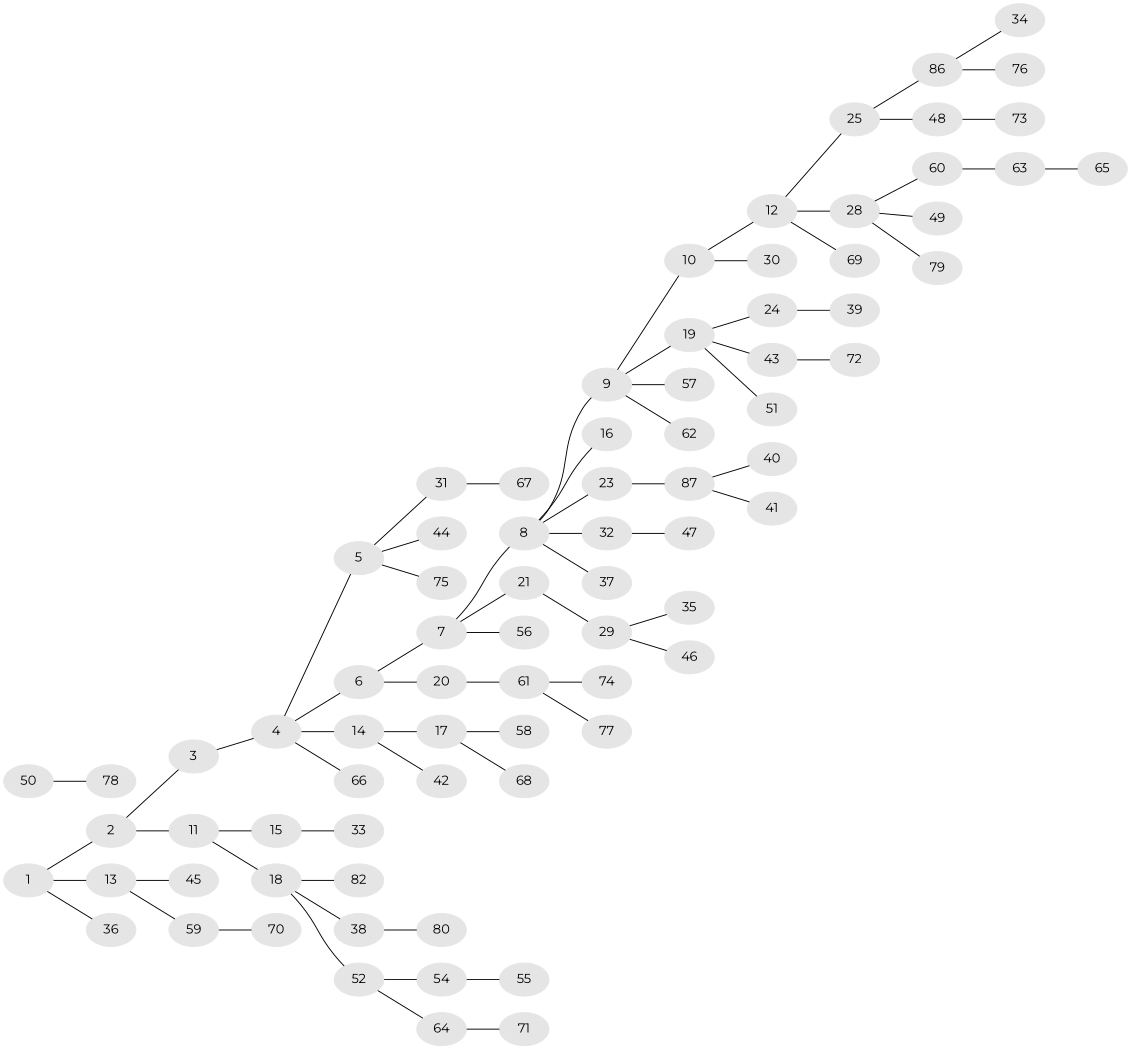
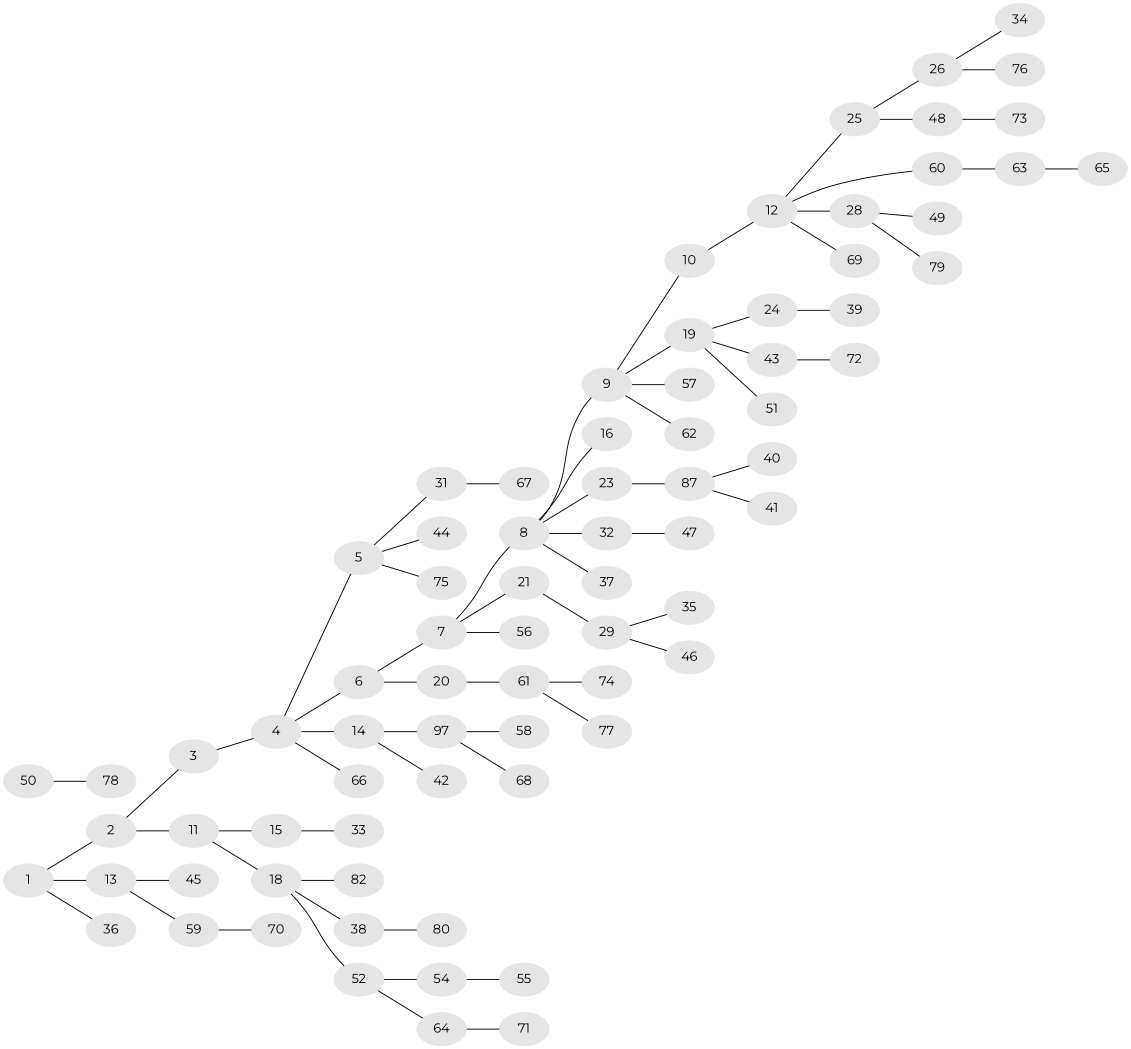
node "86": label "86" -> "26"
edge "60" -- "28": now "60" -- "12"
node "30": removed
node "17": label "17" -> "97"
